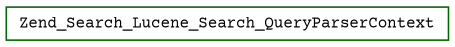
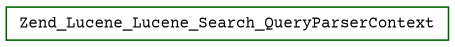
node "Zend_Search_Lucene_Search_QueryParserContext": label "Zend_Search_Lucene_Search_QueryParserContext" -> "Zend_Lucene_Lucene_Search_QueryParserContext"
